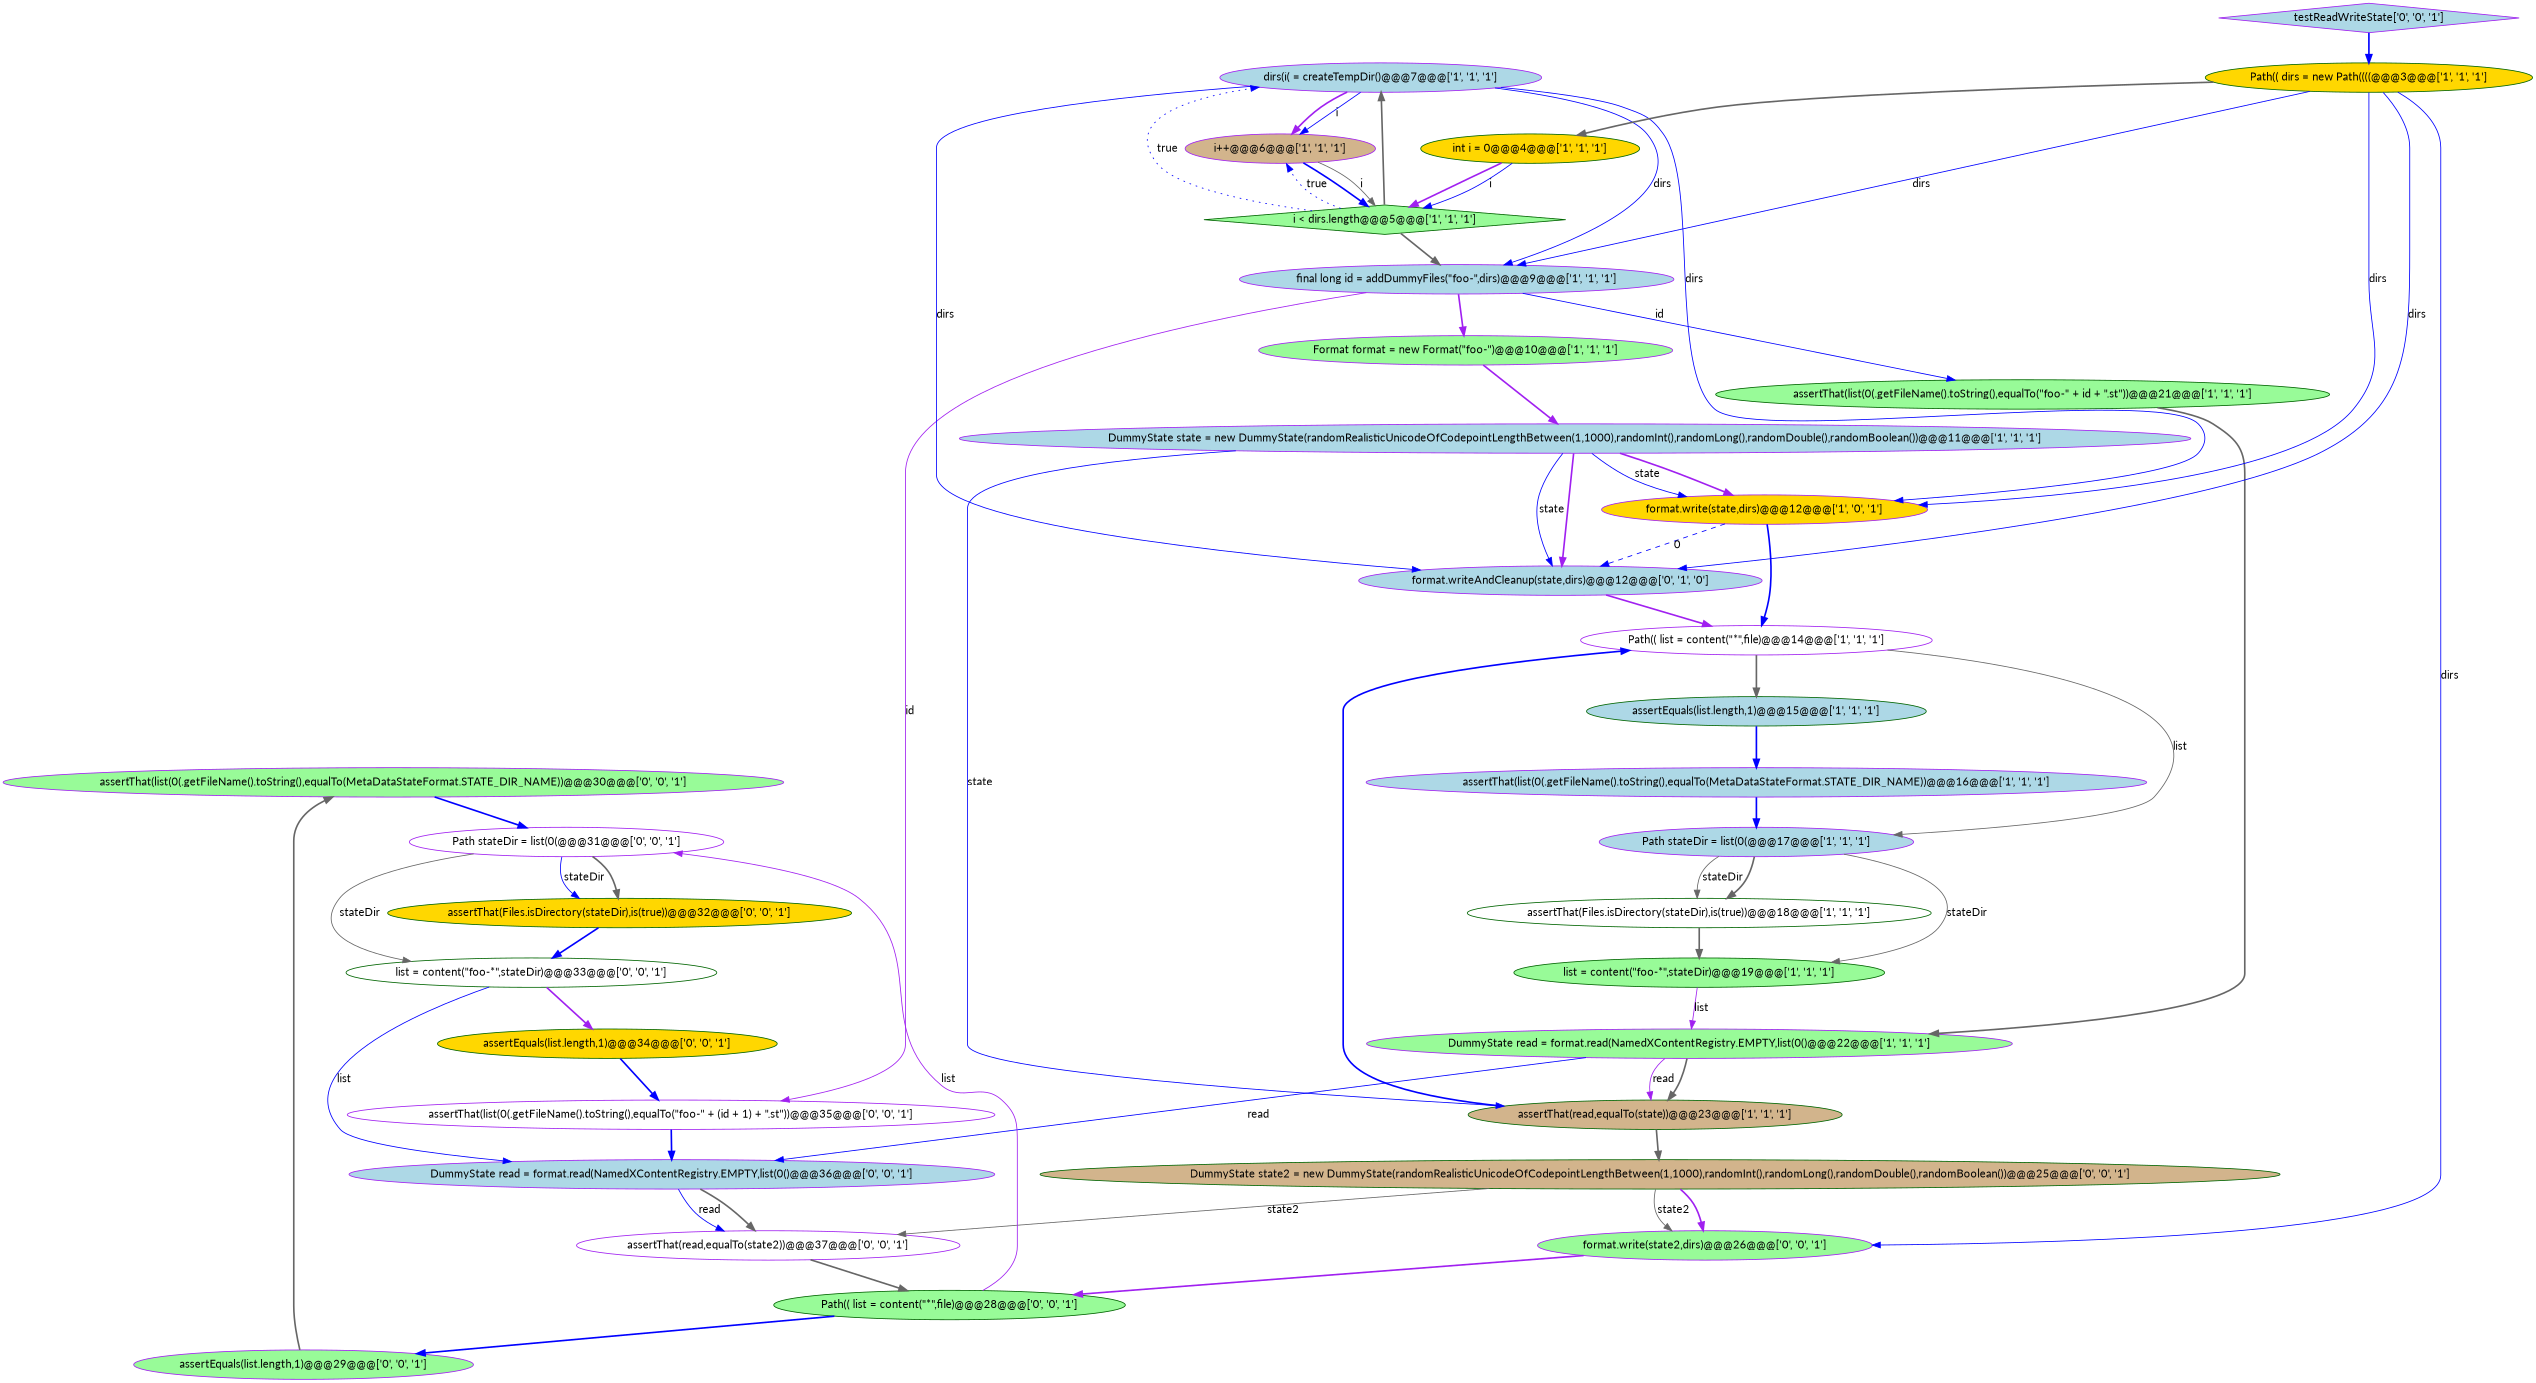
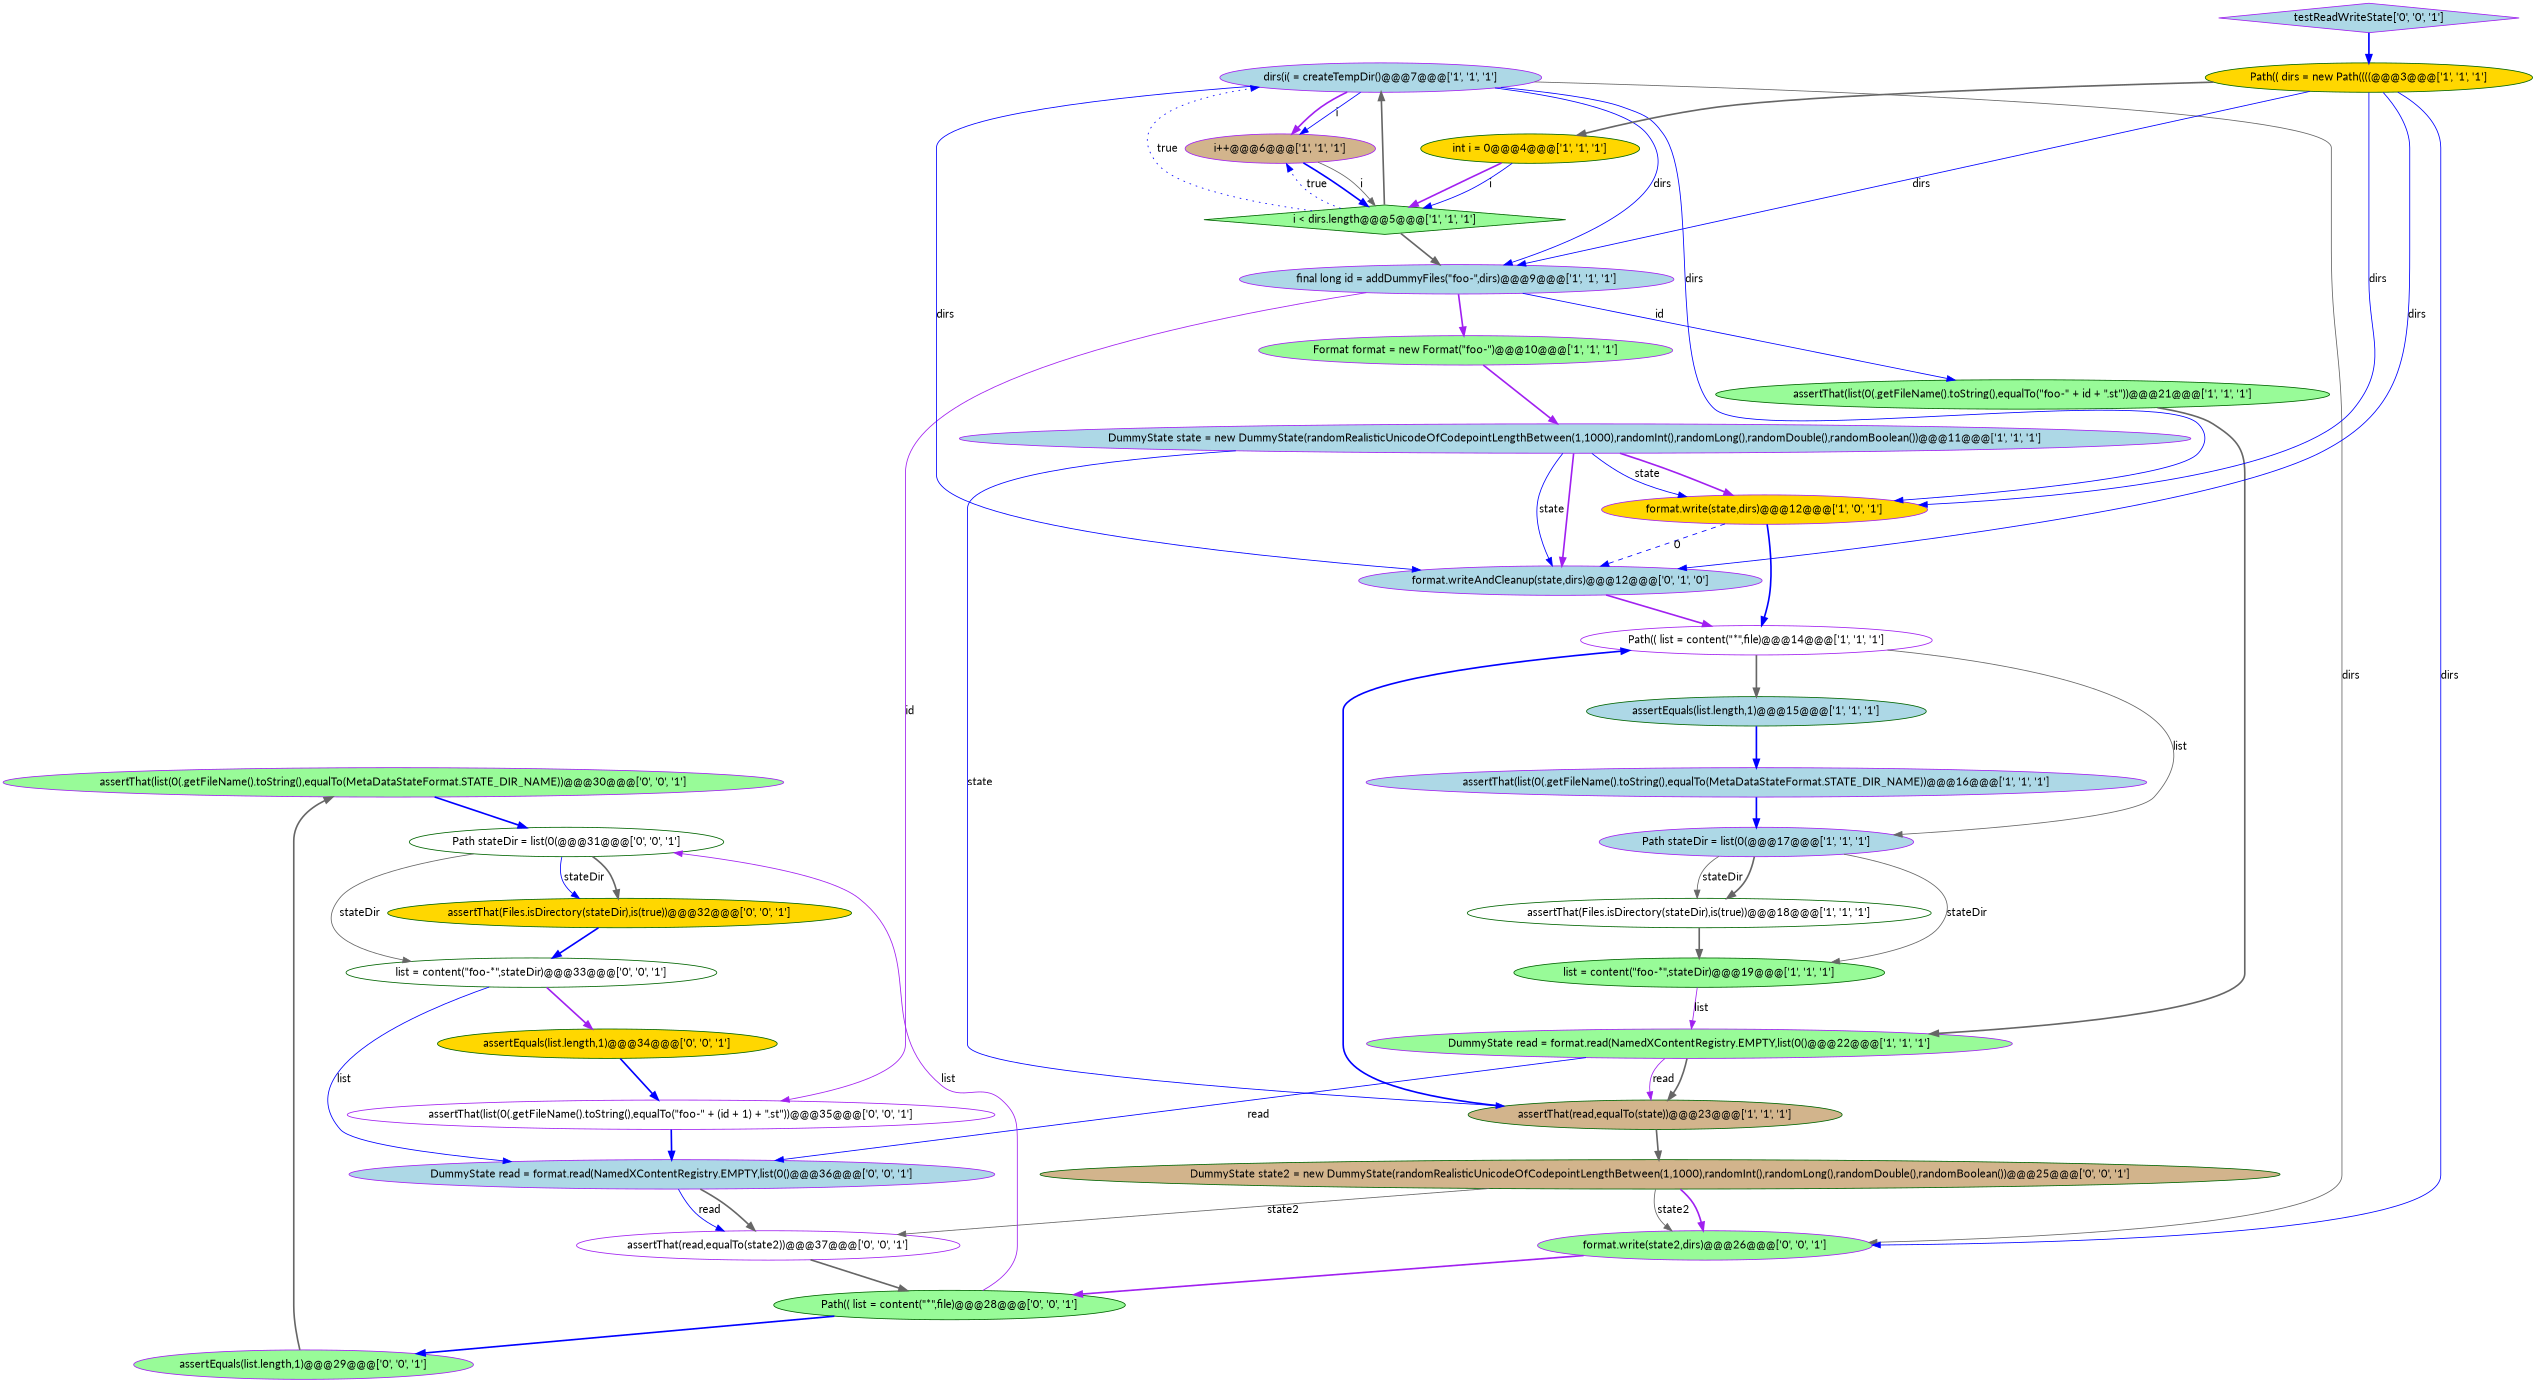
edge "dirs(i( = createTempDir()@@@7@@@['1', '1', '1']" -> "format.write(state2,dirs)@@@26@@@['0', '0', '1']": added, label "dirs"
node "Path stateDir = list(0(@@@31@@@['0', '0', '1']": color purple -> darkgreen
